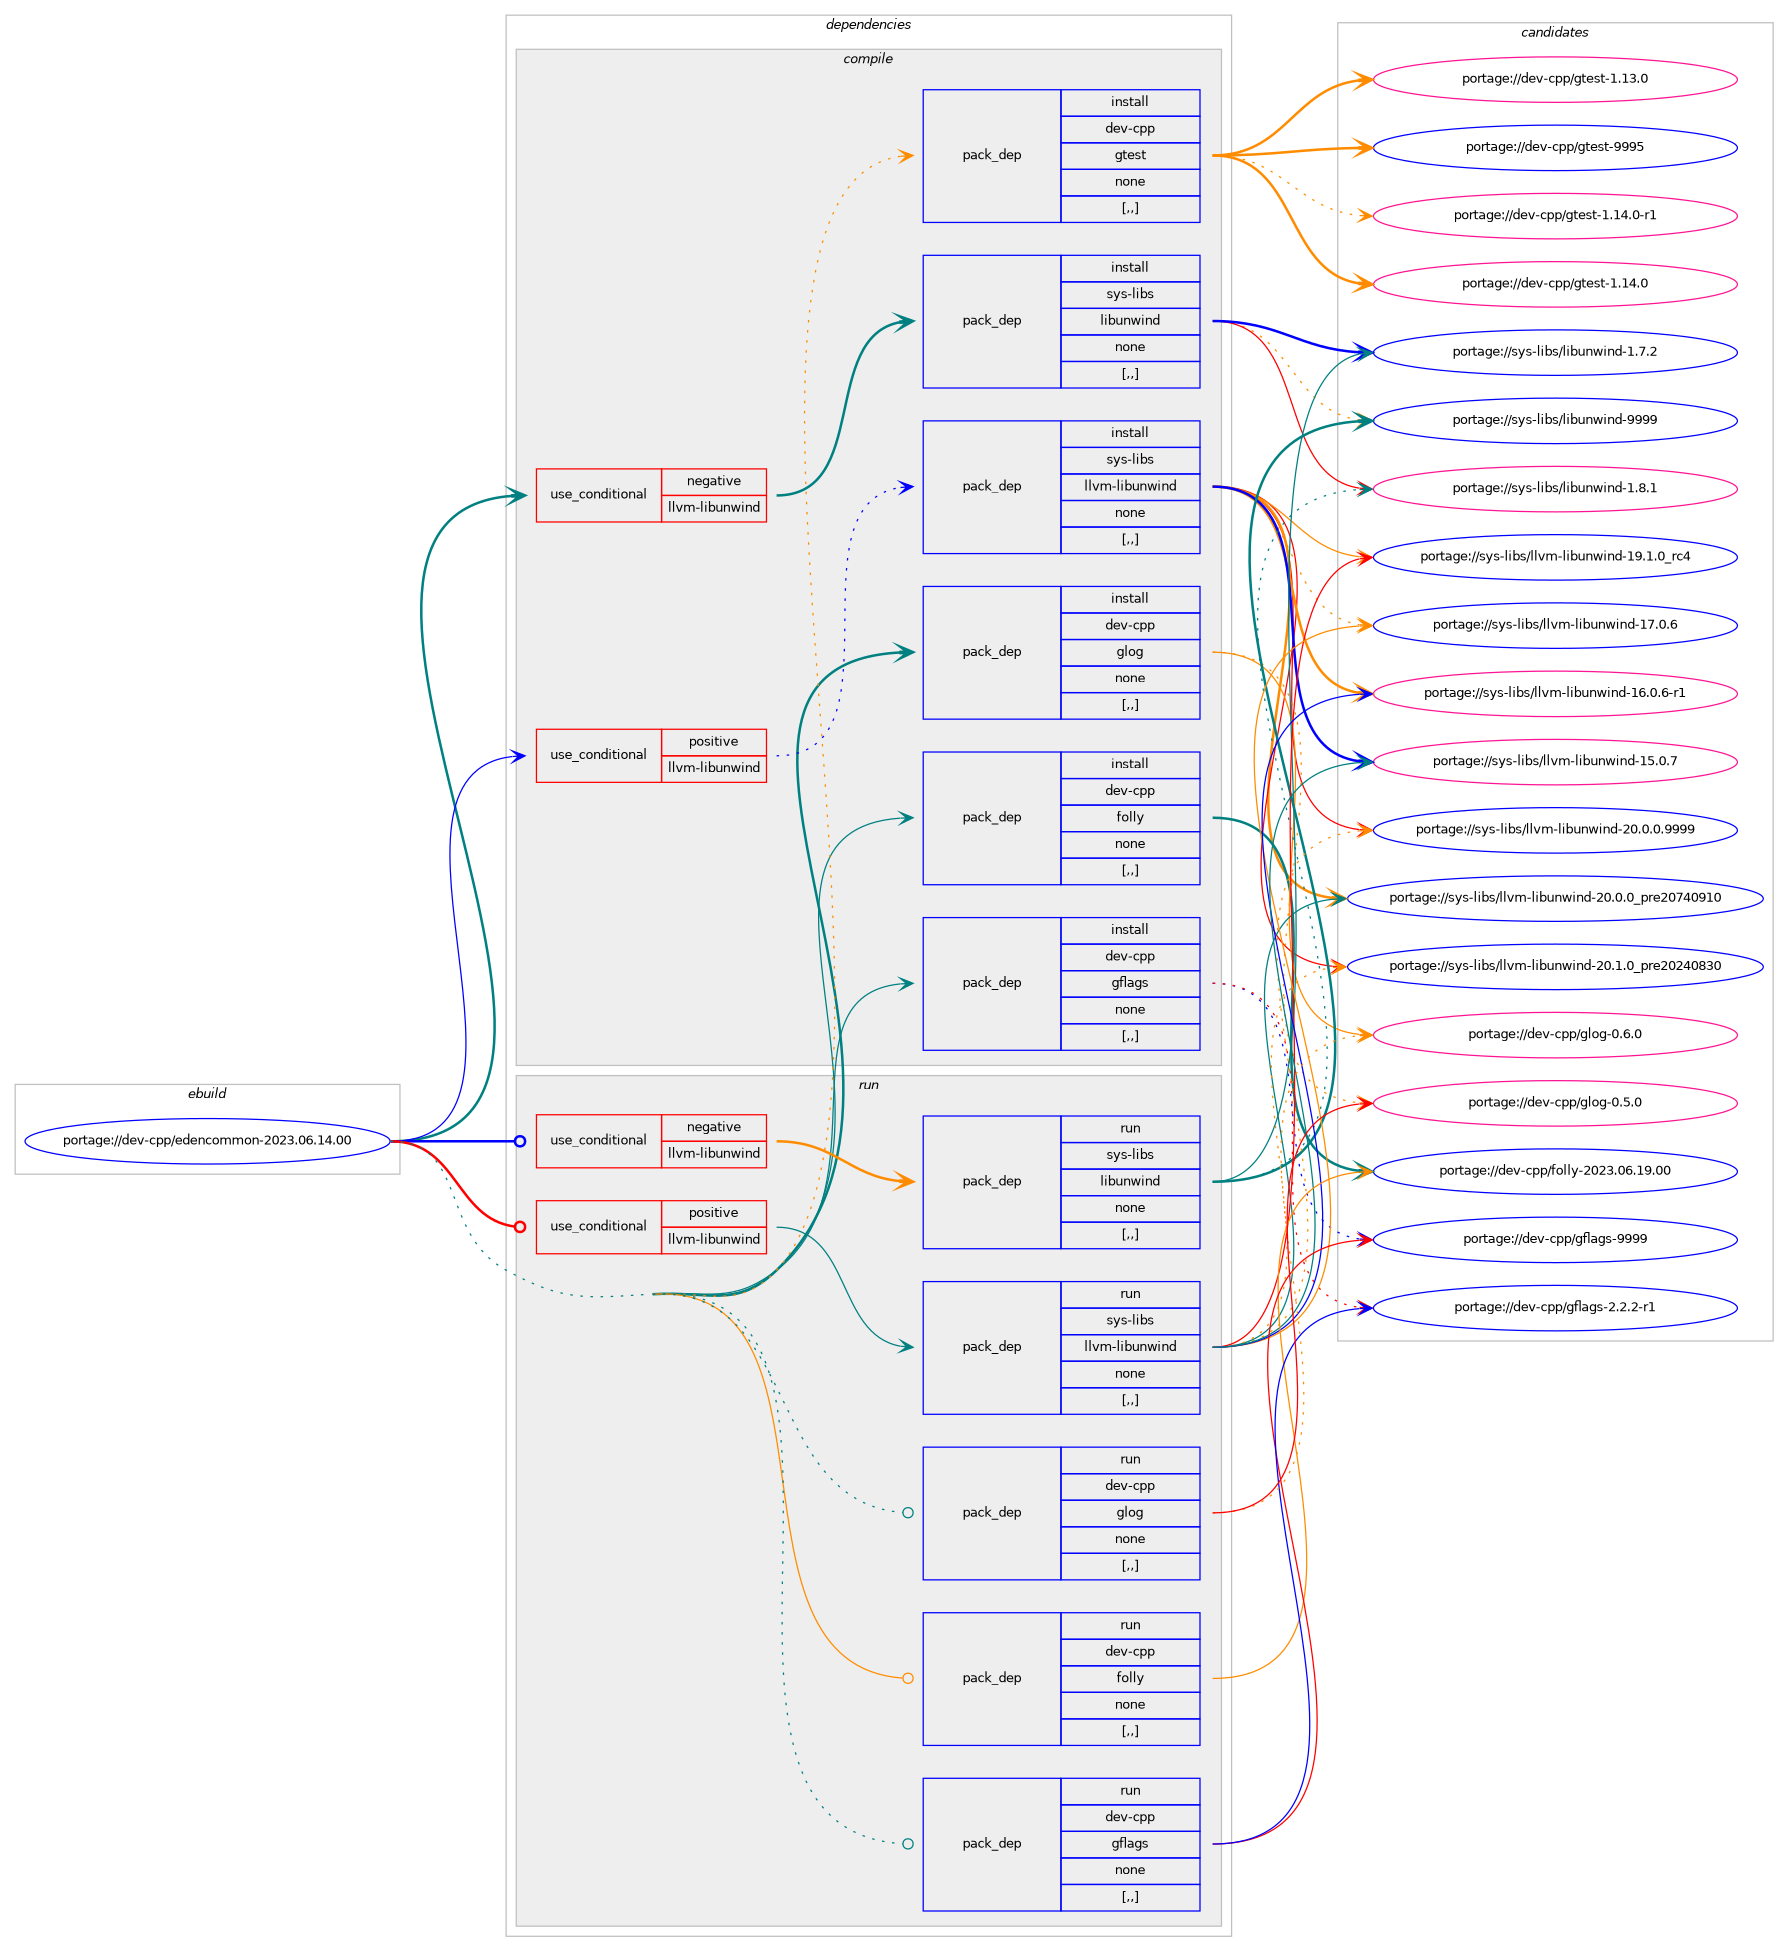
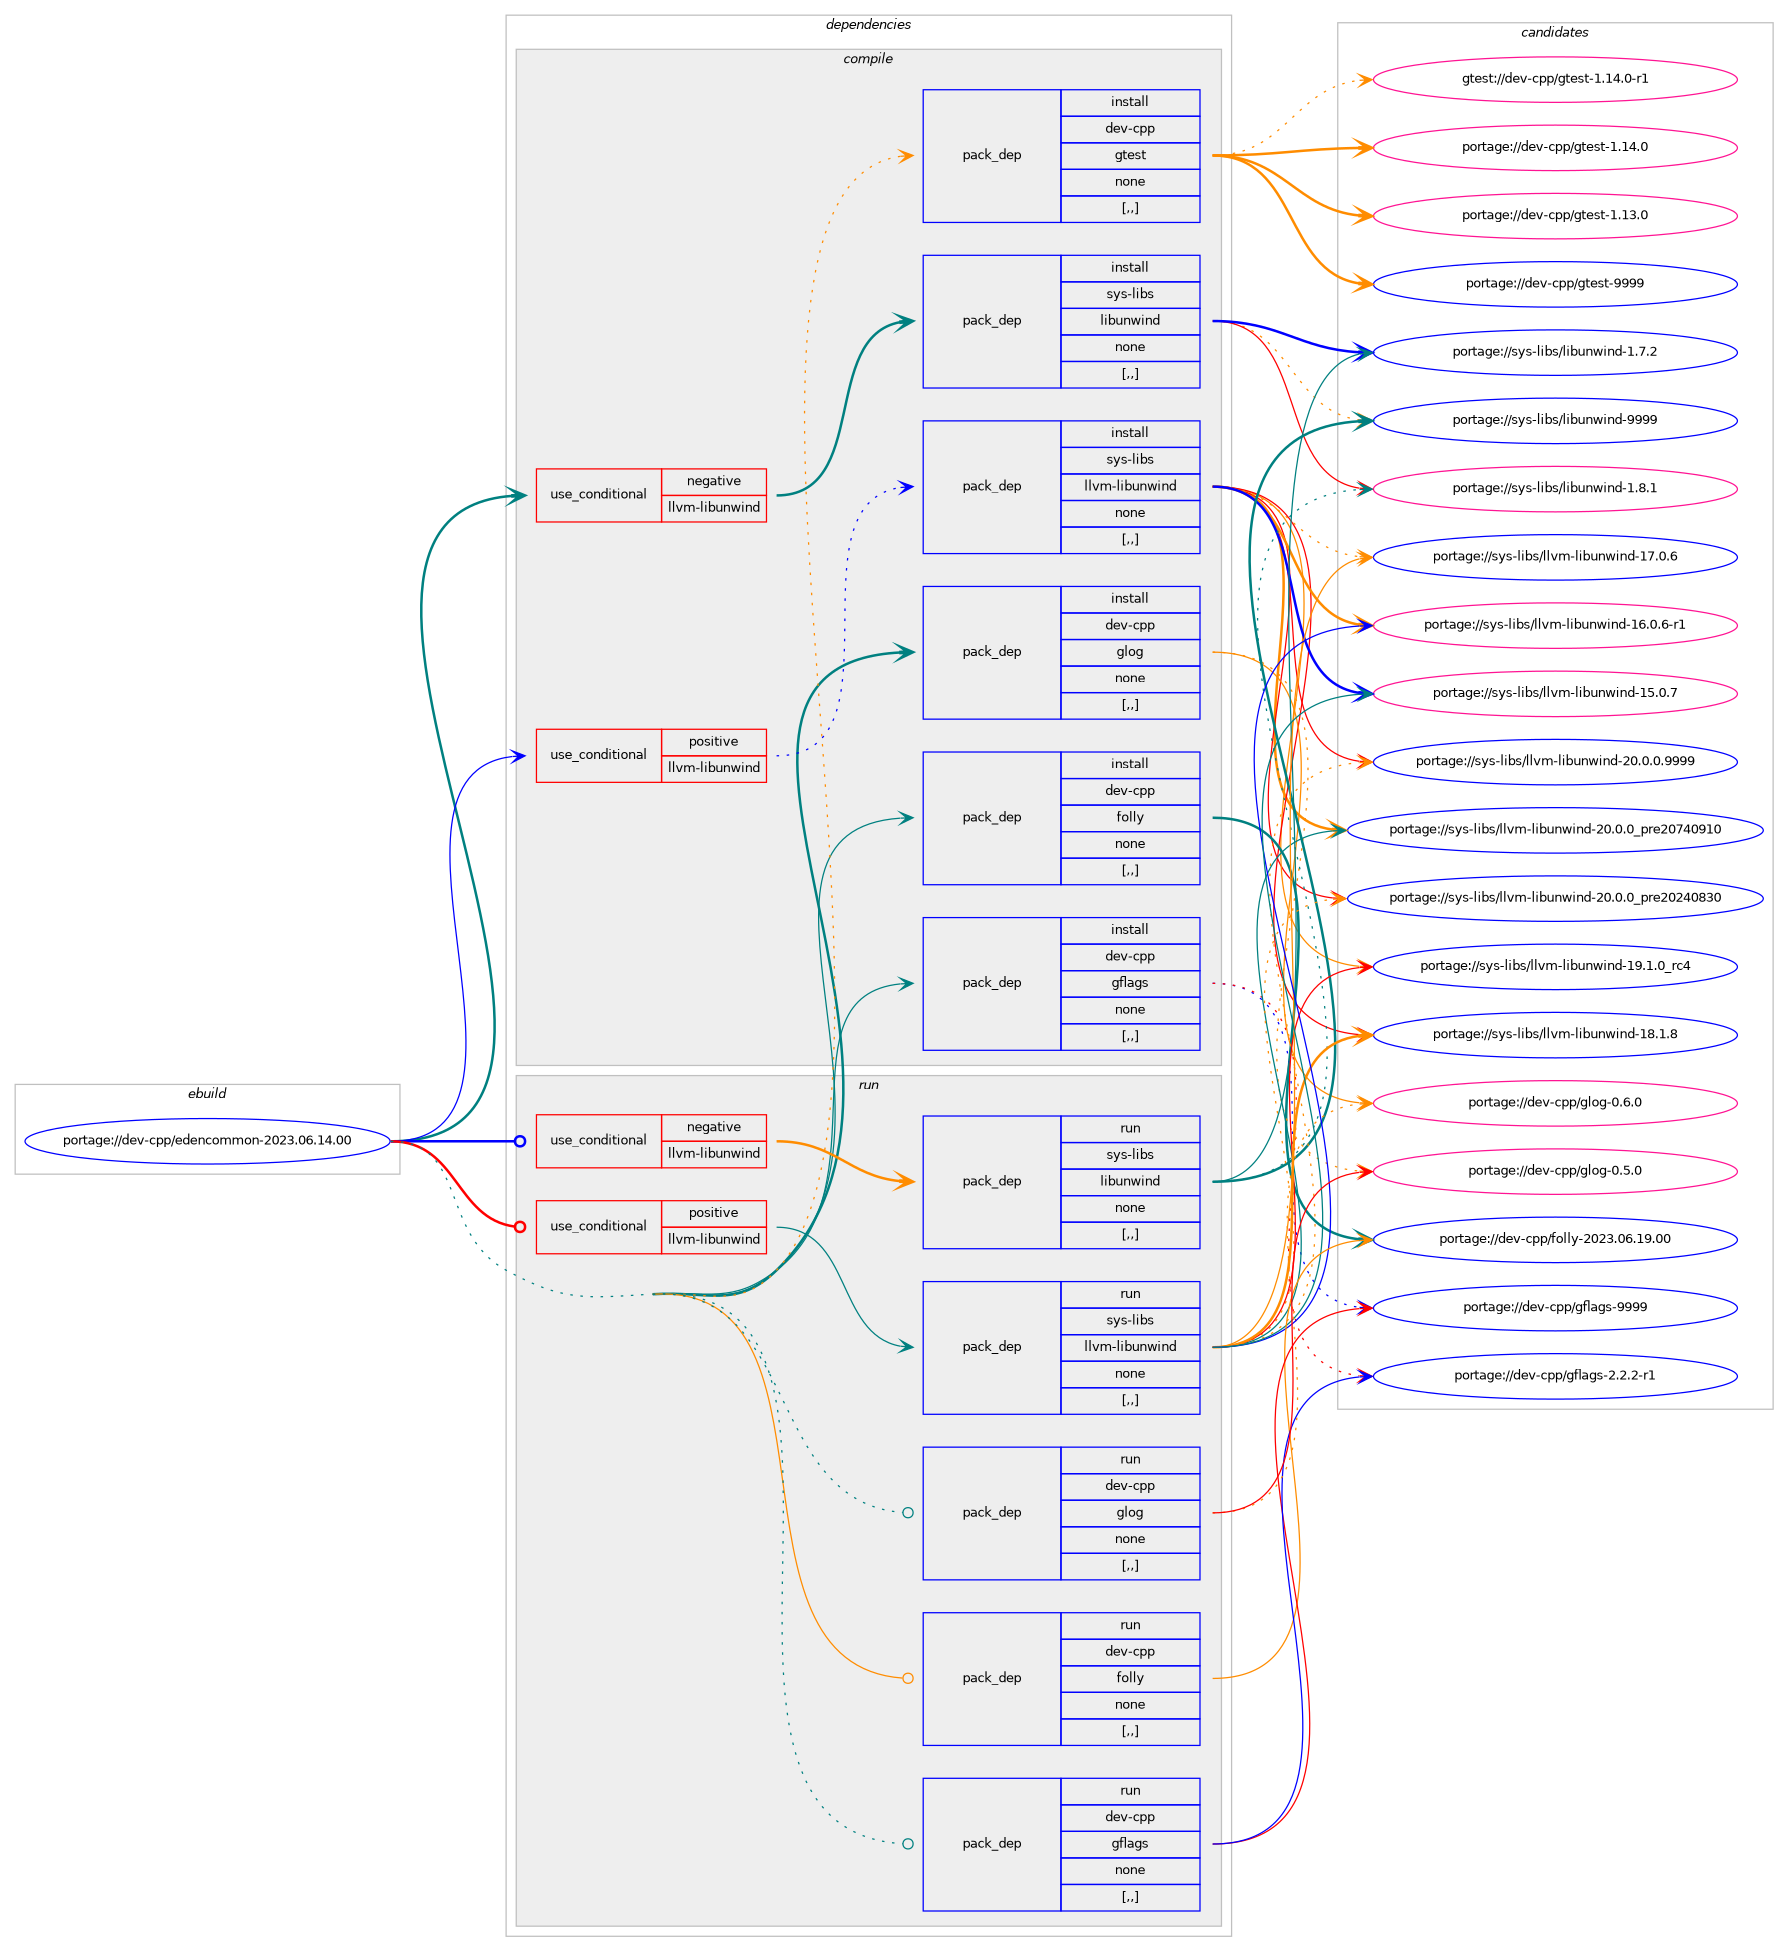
node "portage://dev-cpp/gtest-9995": label "portage://dev-cpp/gtest-9995" -> "portage://dev-cpp/gtest-9999"
node "portage://dev-cpp/gtest-1.14.0-r1": label "portage://dev-cpp/gtest-1.14.0-r1" -> "gtest://dev-cpp/gtest-1.14.0-r1"
node "portage://sys-libs/llvm-libunwind-20.1.0_pre20240830": label "portage://sys-libs/llvm-libunwind-20.1.0_pre20240830" -> "portage://sys-libs/llvm-libunwind-20.0.0_pre20240830"
node "portage://sys-libs/llvm-libunwind-18.1.8": added
